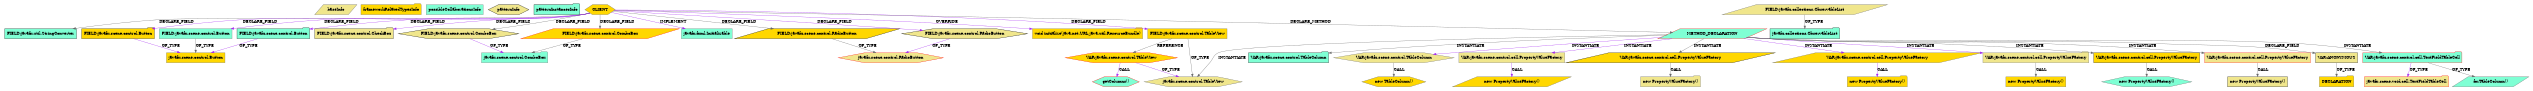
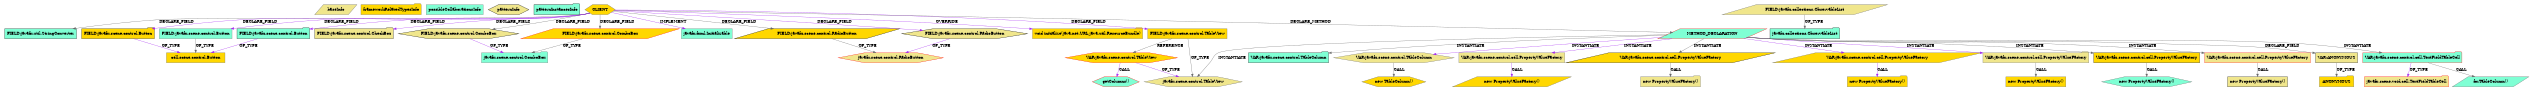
node "javafx.scene.control.Button": label "javafx.scene.control.Button" -> "cell.scene.control.Button"
edge "VAR:javafx.scene.control.cell.TextFieldTableCell" -> "forTableColumn()": label "OF_TYPE" -> "CALL"
node "DECLARATION": label "DECLARATION" -> "ANONYMOUS"
